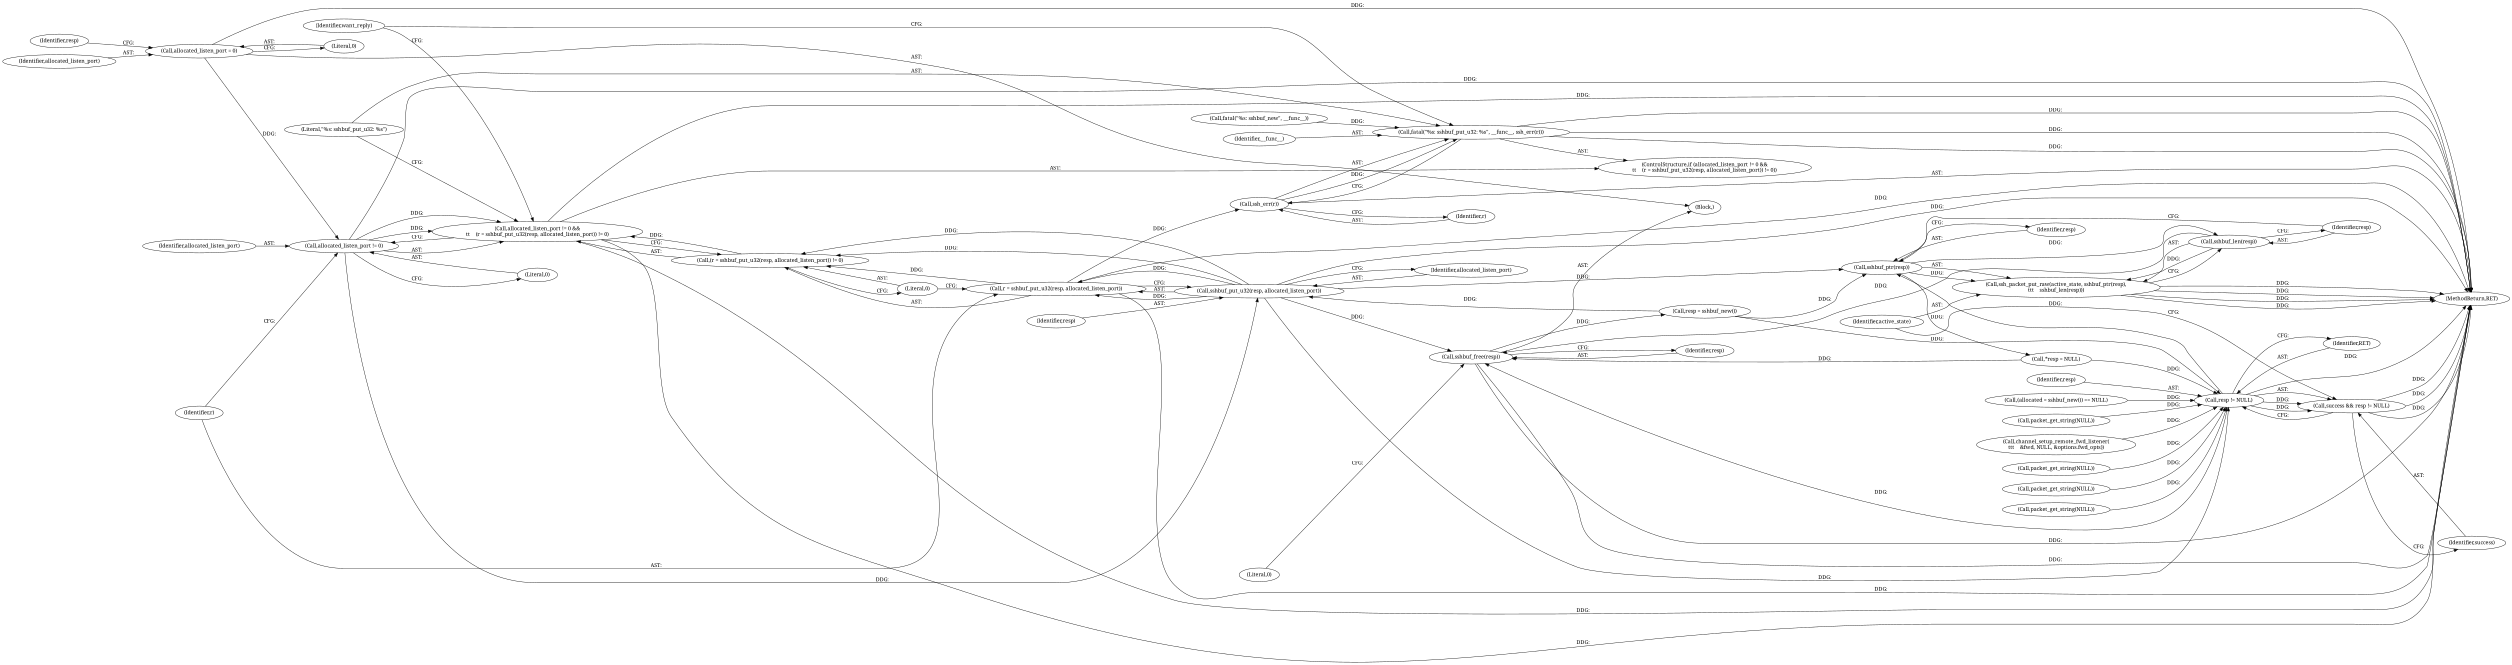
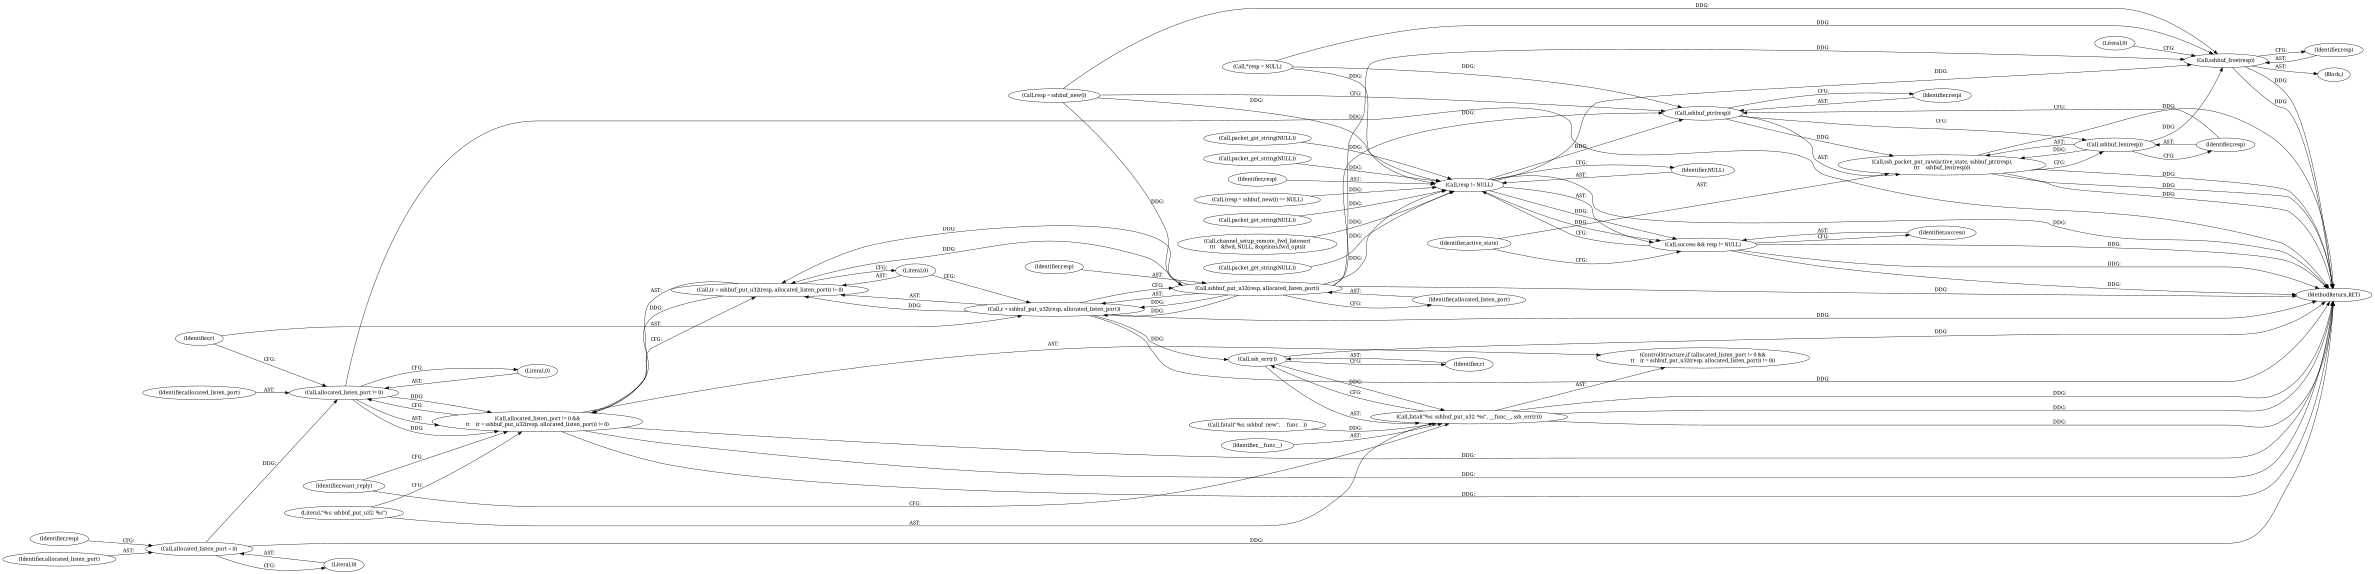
edge "(Call,allocated_listen_port = 0)" -> "(Block,)": removed, label "AST:"
edge "(Call,ssh_err(r))" -> "(MethodReturn,RET)": label "AST: " -> "DDG: "
edge "(Call,sshbuf_ptr(resp))" -> "(Call,sshbuf_len(resp))": label "DDG: " -> "CFG: "
edge "(Call,resp = sshbuf_new())" -> "(Call,sshbuf_ptr(resp))": label "DDG: " -> "CFG: "
edge "(Call,sshbuf_free(resp))" -> "(Call,resp = sshbuf_new())": reversed
edge "(Call,sshbuf_ptr(resp))" -> "(Call,*resp = NULL)": reversed
node "(Identifier,RET)": label "(Identifier,RET)" -> "(Identifier,NULL)"
node "(Call,(allocated = sshbuf_new()) == NULL)": label "(Call,(allocated = sshbuf_new()) == NULL)" -> "(Call,(resp = sshbuf_new()) == NULL)"
edge "(Call,allocated_listen_port != 0)" -> "(Call,sshbuf_put_u32(resp, allocated_listen_port))": removed, label "DDG:"
